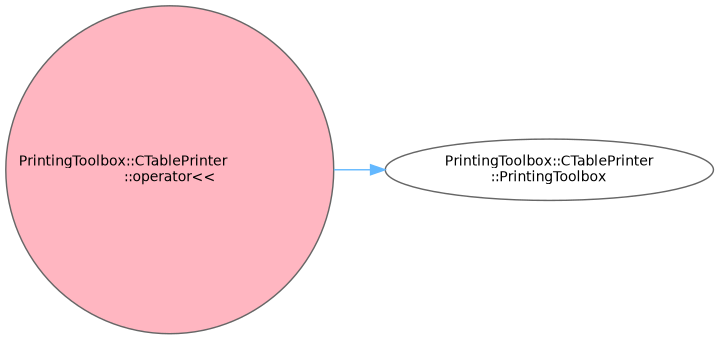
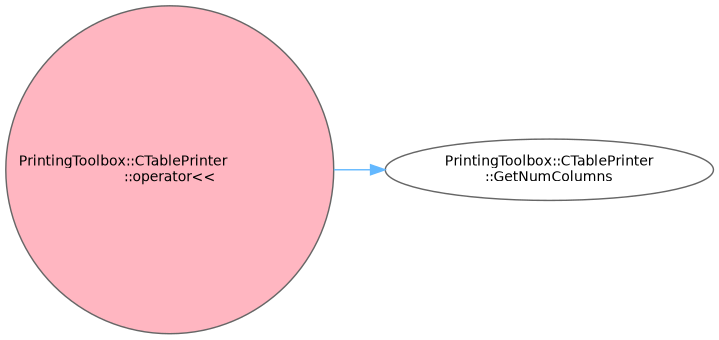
node "PrintingToolbox::CTablePrinter ::PrintingToolbox": label "PrintingToolbox::CTablePrinter ::PrintingToolbox" -> "PrintingToolbox::CTablePrinter ::GetNumColumns"
